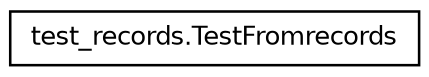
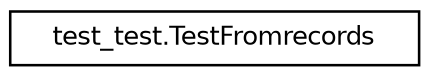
node "test_records.TestFromrecords": label "test_records.TestFromrecords" -> "test_test.TestFromrecords"
